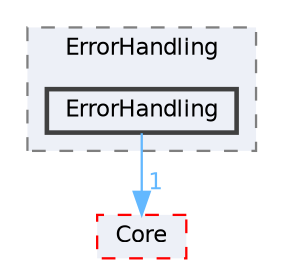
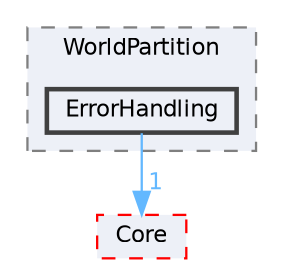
cluster "ErrorHandling": label "ErrorHandling" -> "WorldPartition"
